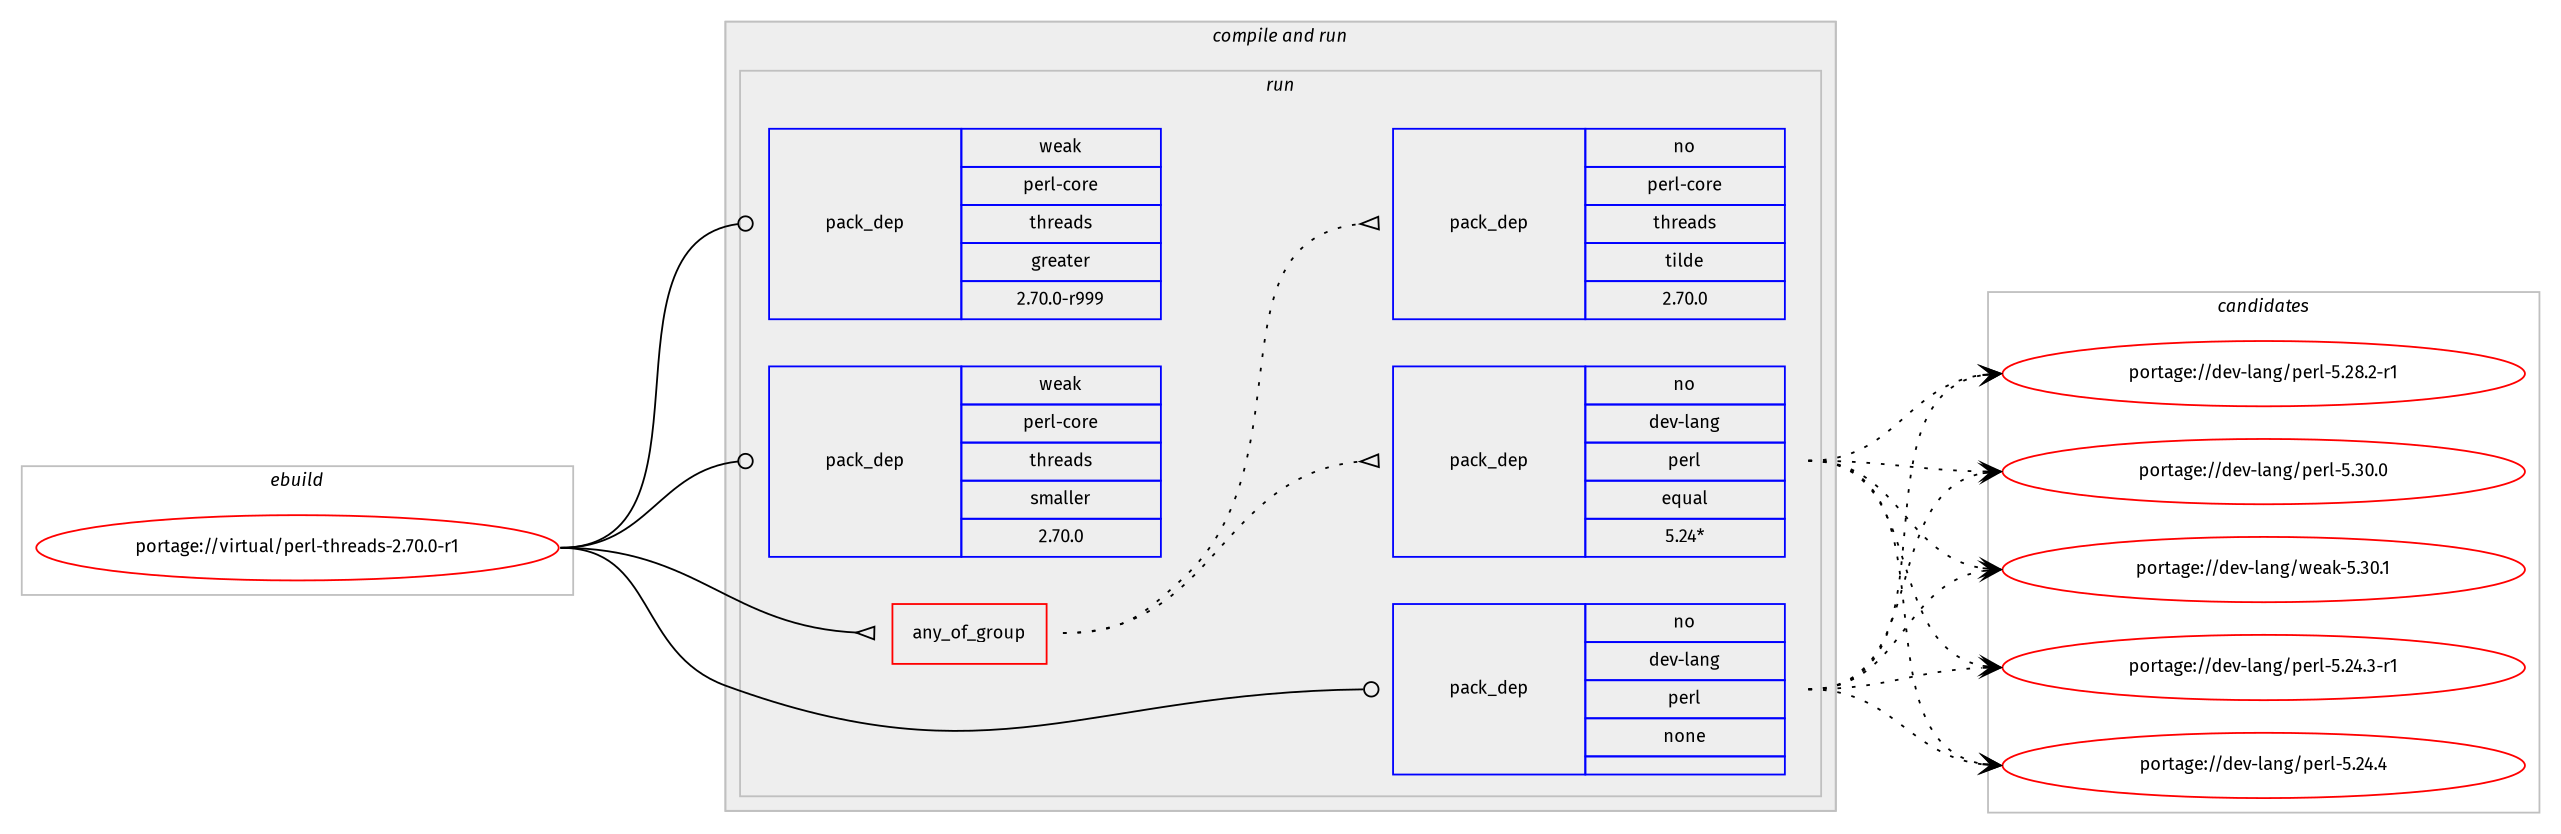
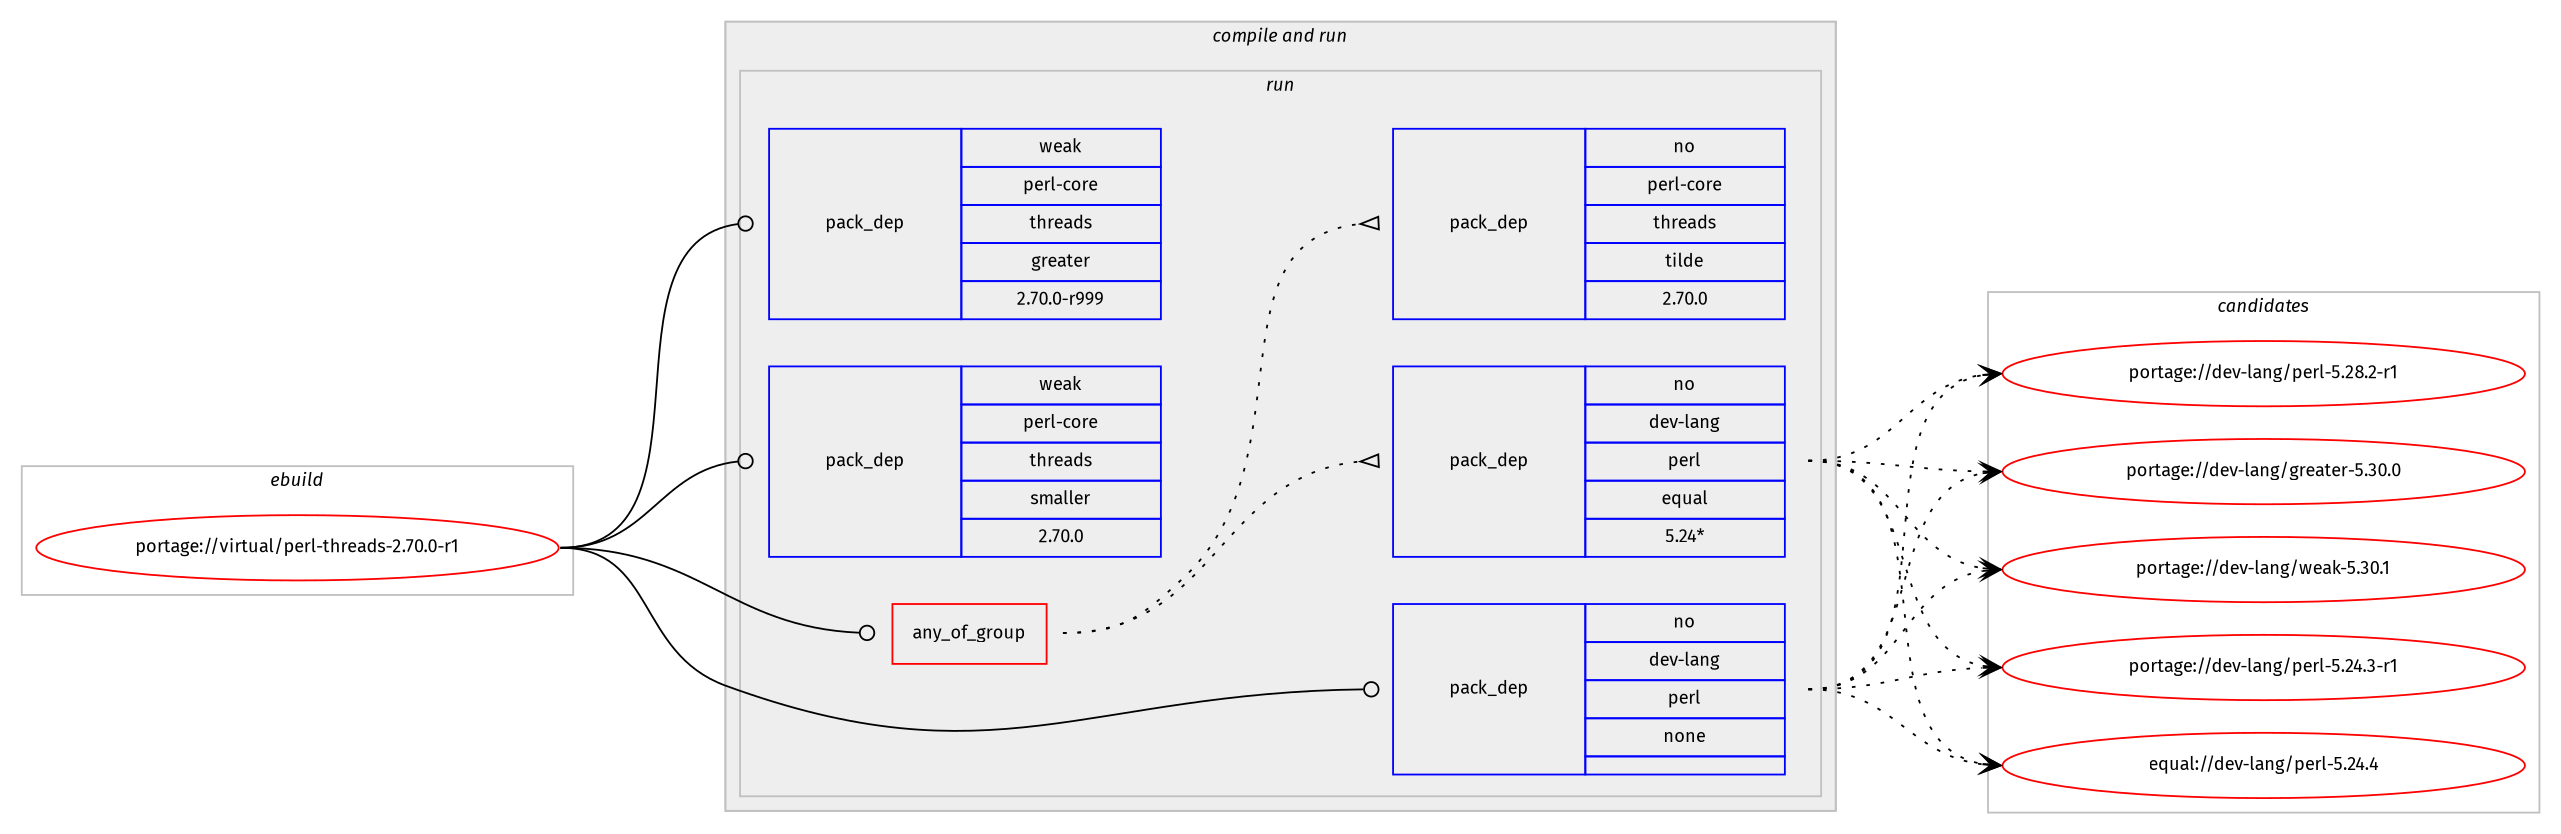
node "portage://dev-lang/perl-5.30.0": label "portage://dev-lang/perl-5.30.0" -> "portage://dev-lang/greater-5.30.0"
edge "portage://virtual/perl-threads-2.70.0-r1" -> "any_of_group": arrowhead oinv -> odot
node "portage://dev-lang/perl-5.24.4": label "portage://dev-lang/perl-5.24.4" -> "equal://dev-lang/perl-5.24.4"
